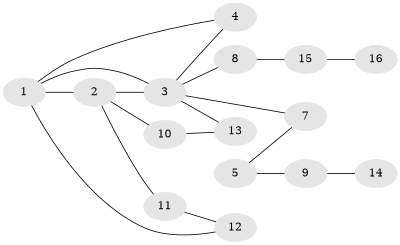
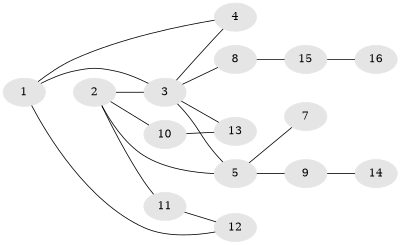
edge "1" -- "2": now "5" -- "2"
edge "3" -- "7": now "3" -- "5"
